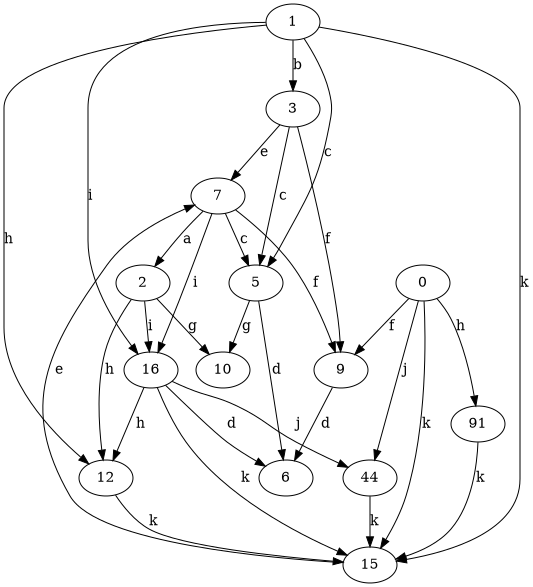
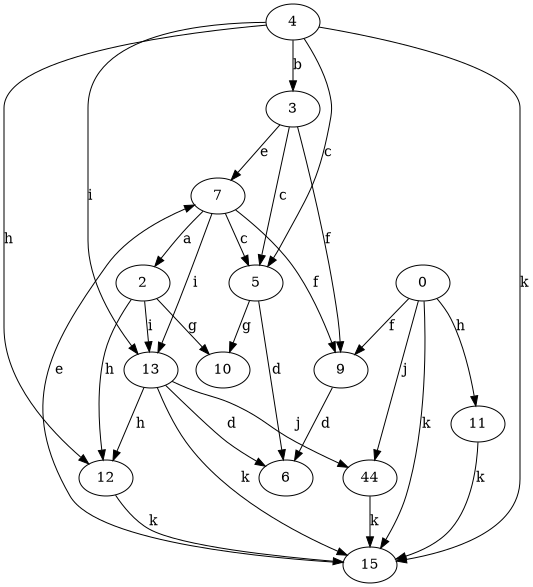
node "1": label "1" -> "4"
node "16": label "16" -> "13"
node "91": label "91" -> "11"
